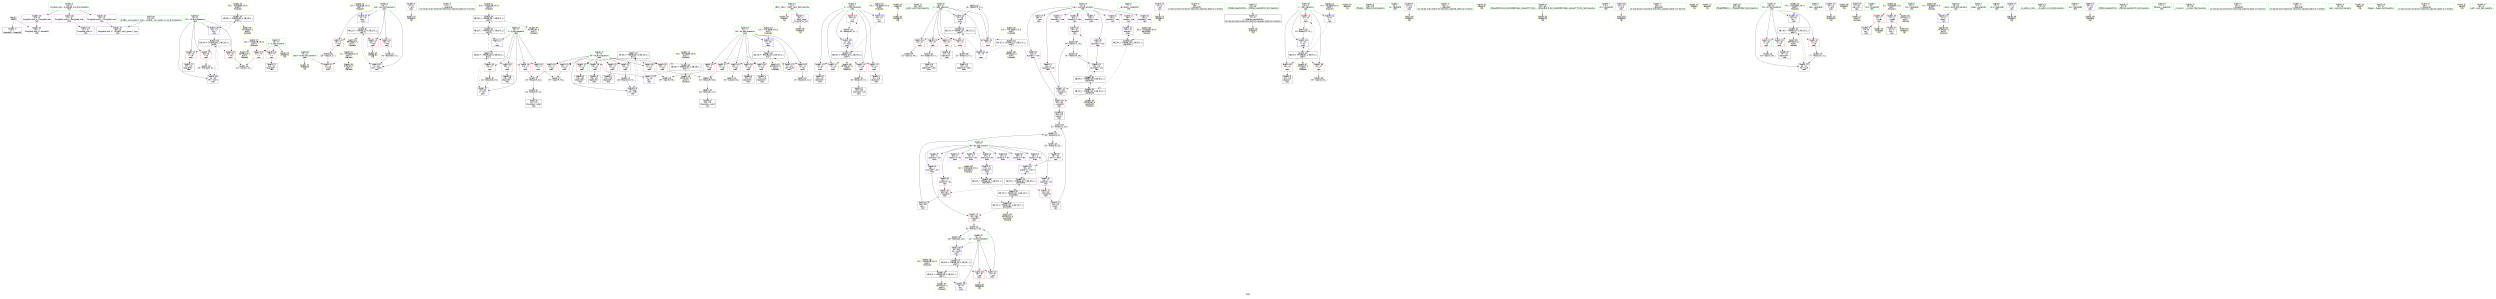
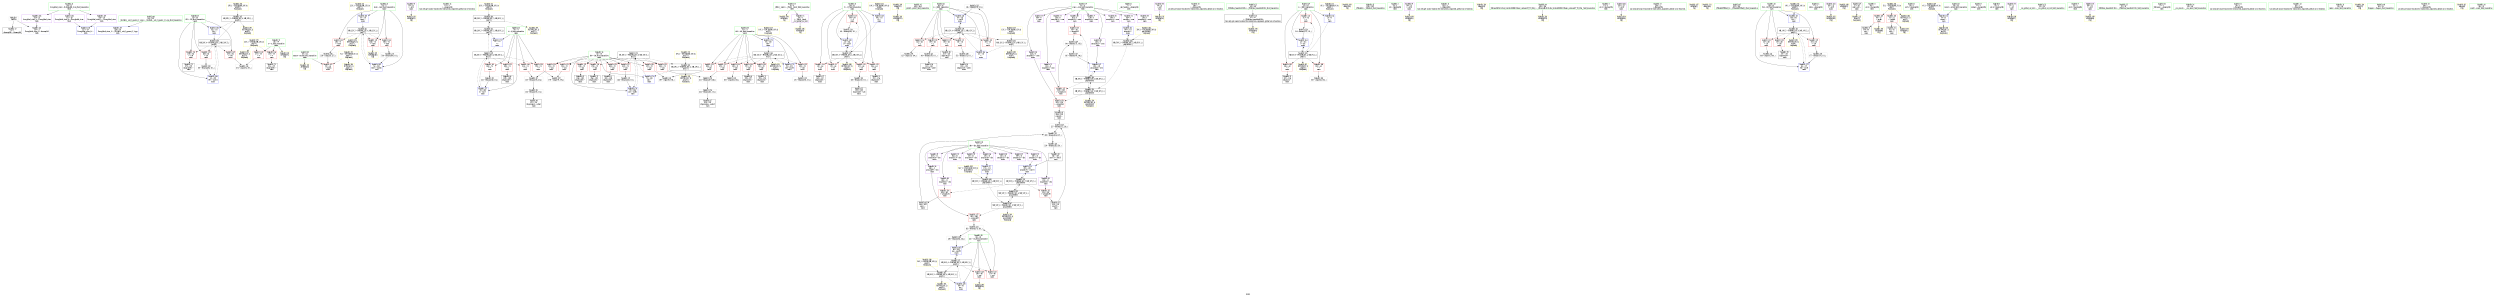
edge "NodeID: 103" -> "NodeID: 159": now "NodeID: 103" -> "NodeID: 158"
